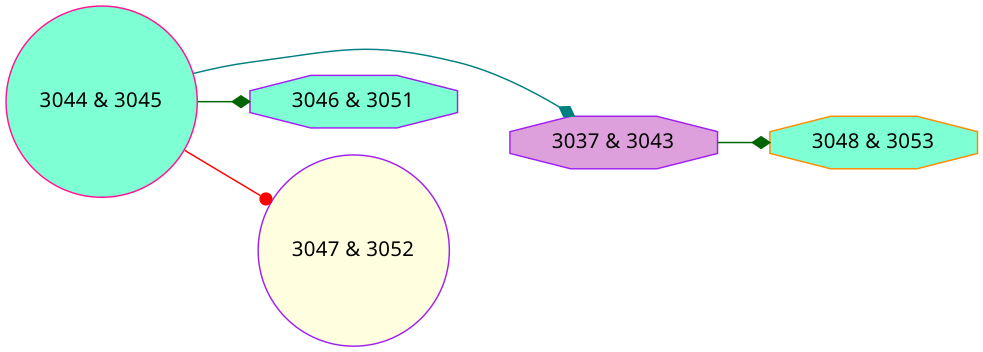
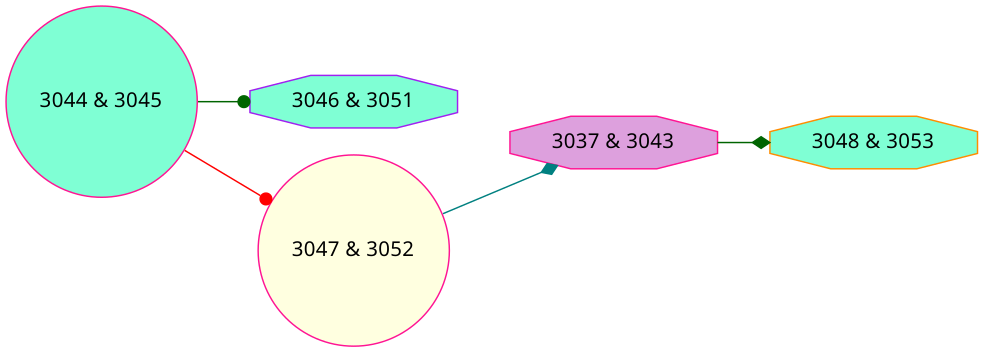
edge "3044 & 3045" -> "3037 & 3043": now "3047 & 3052" -> "3037 & 3043"
edge "3044 & 3045" -> "3046 & 3051": arrowhead diamond -> dot
node "3037 & 3043": color purple -> deeppink
node "3047 & 3052": color purple -> deeppink
